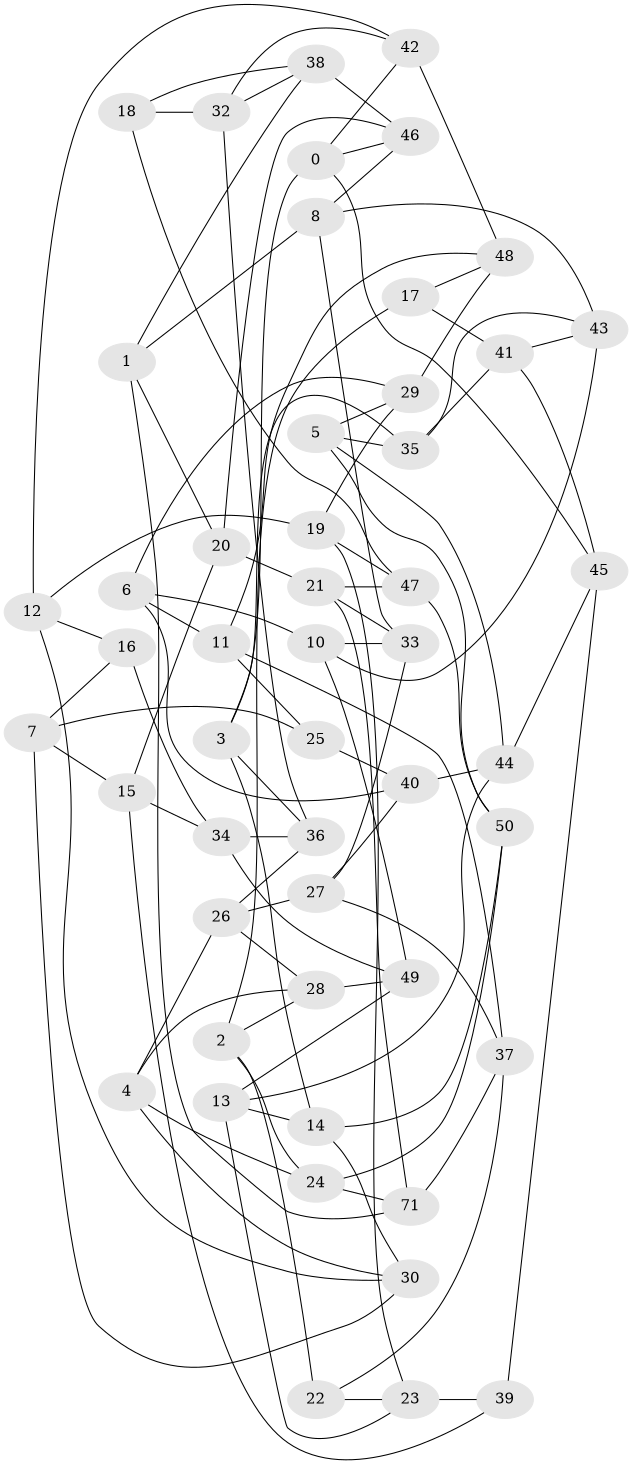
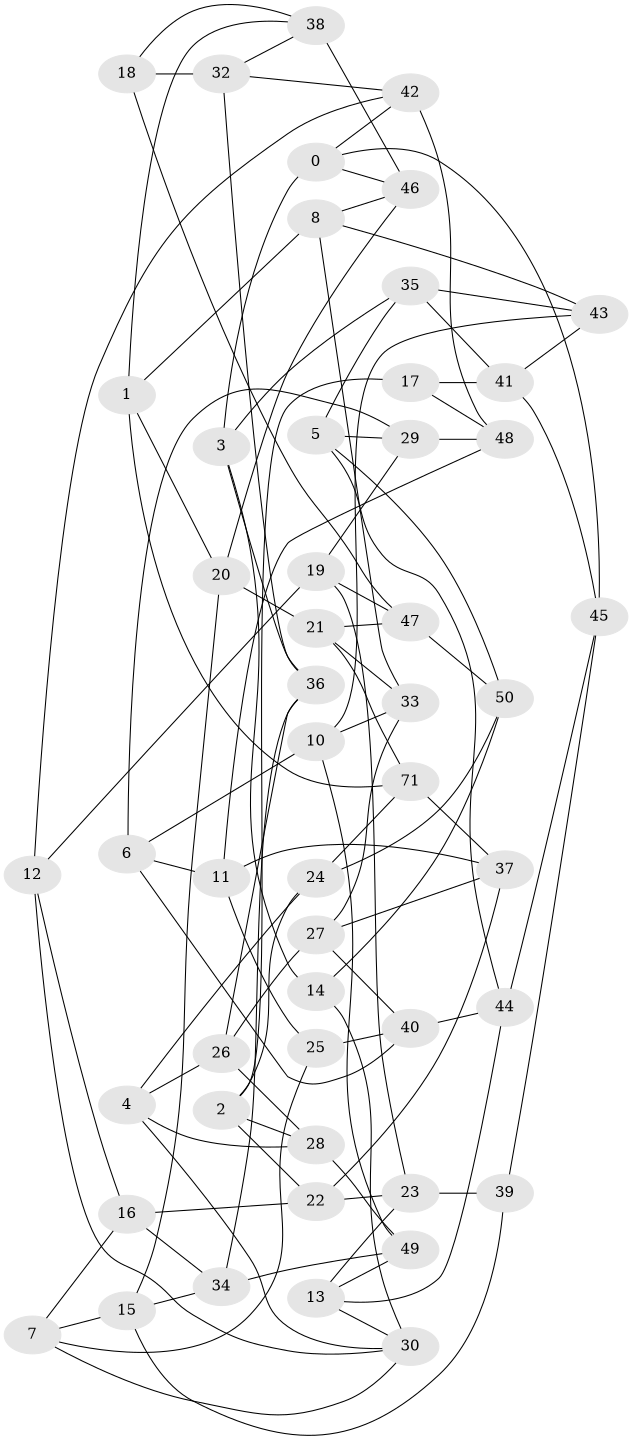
edge "13" -- "14": now "13" -- "30"
edge "22" -- "16": added
